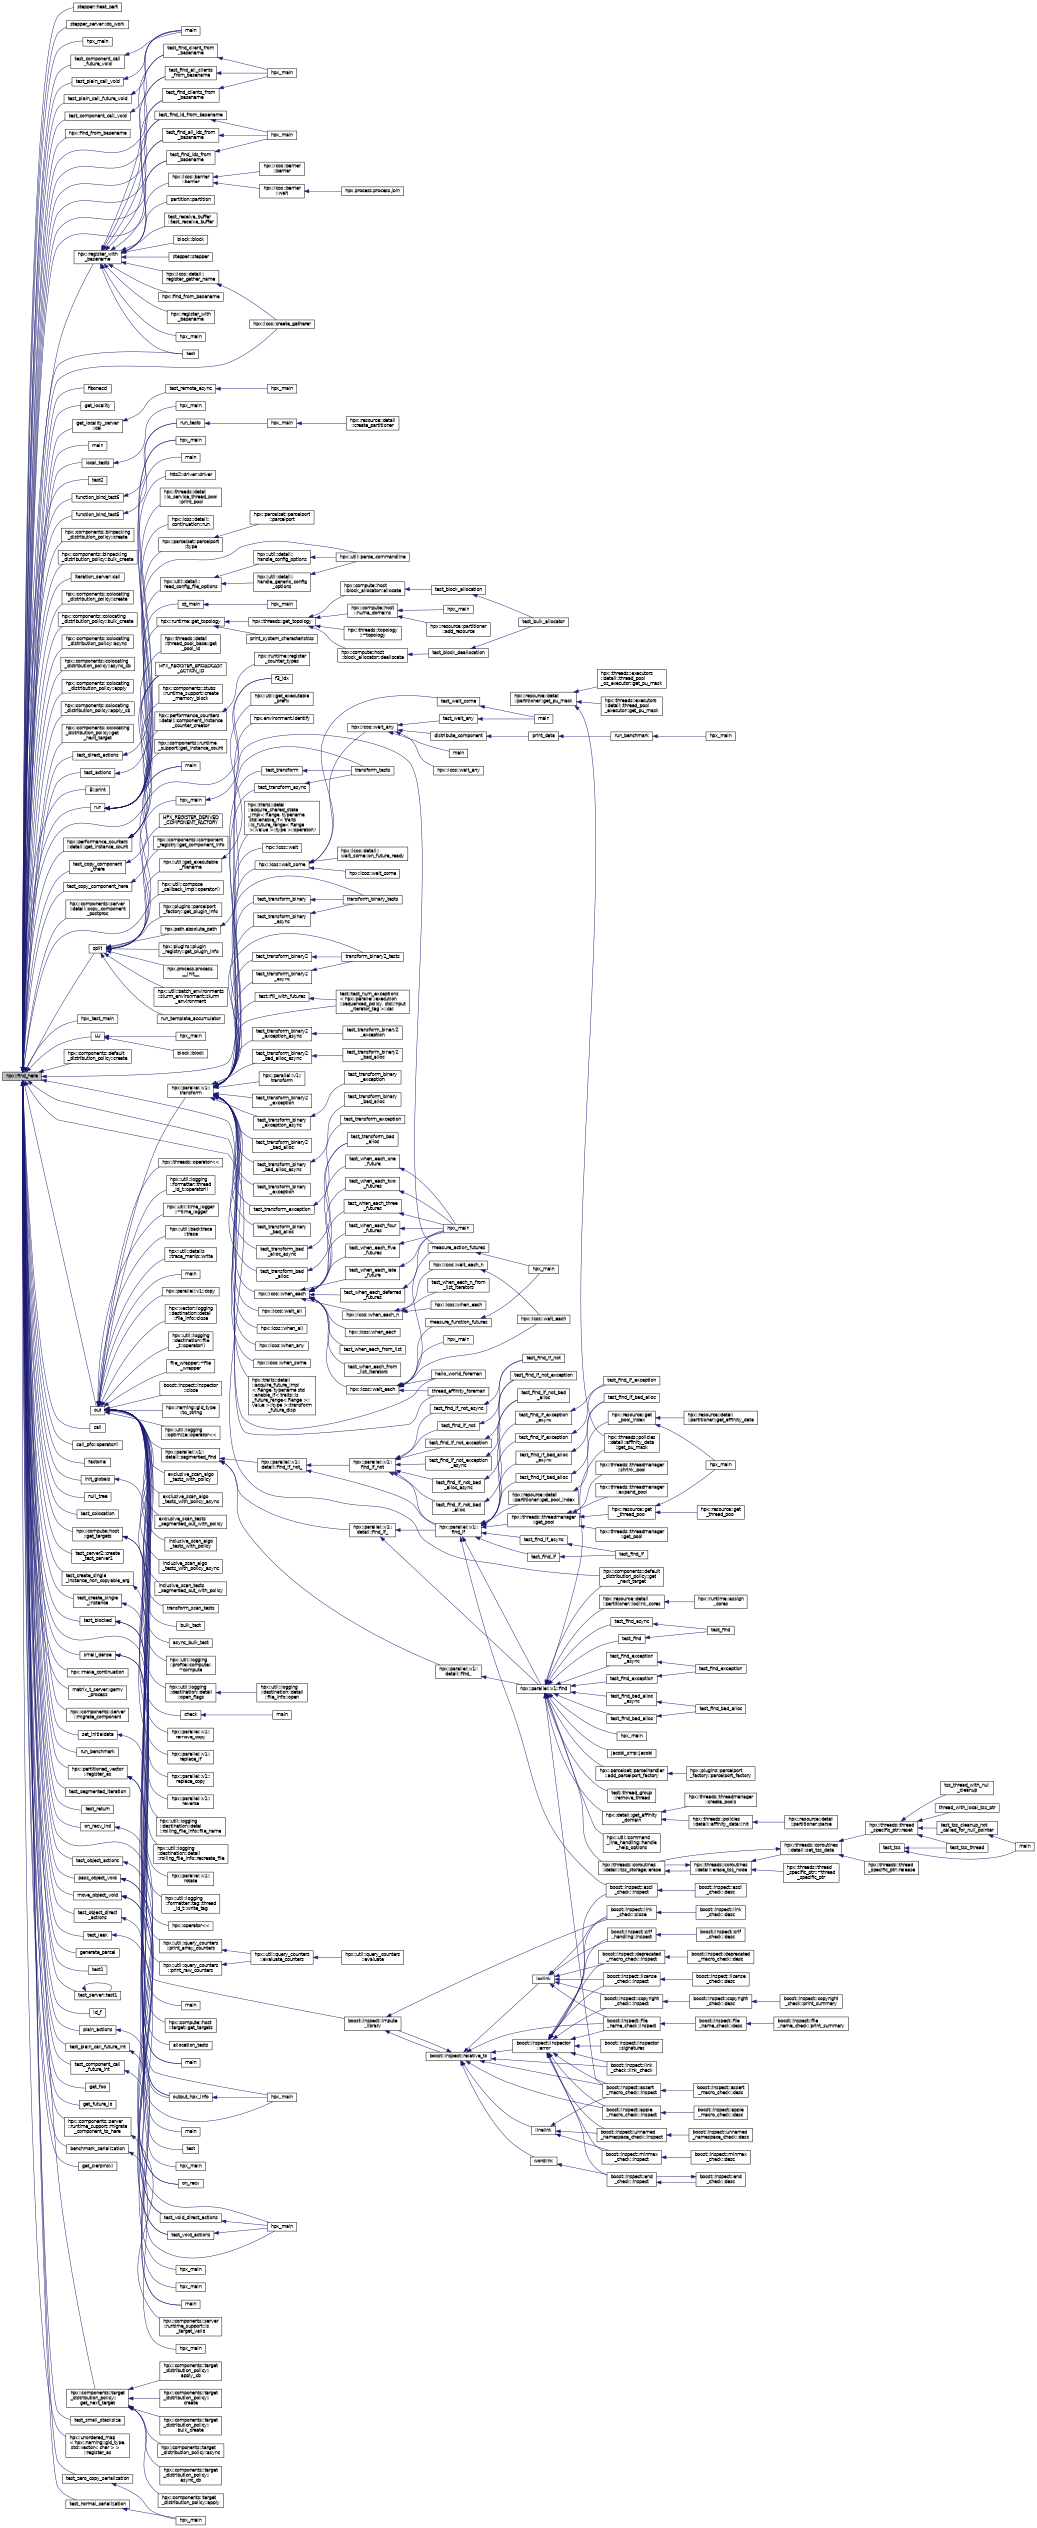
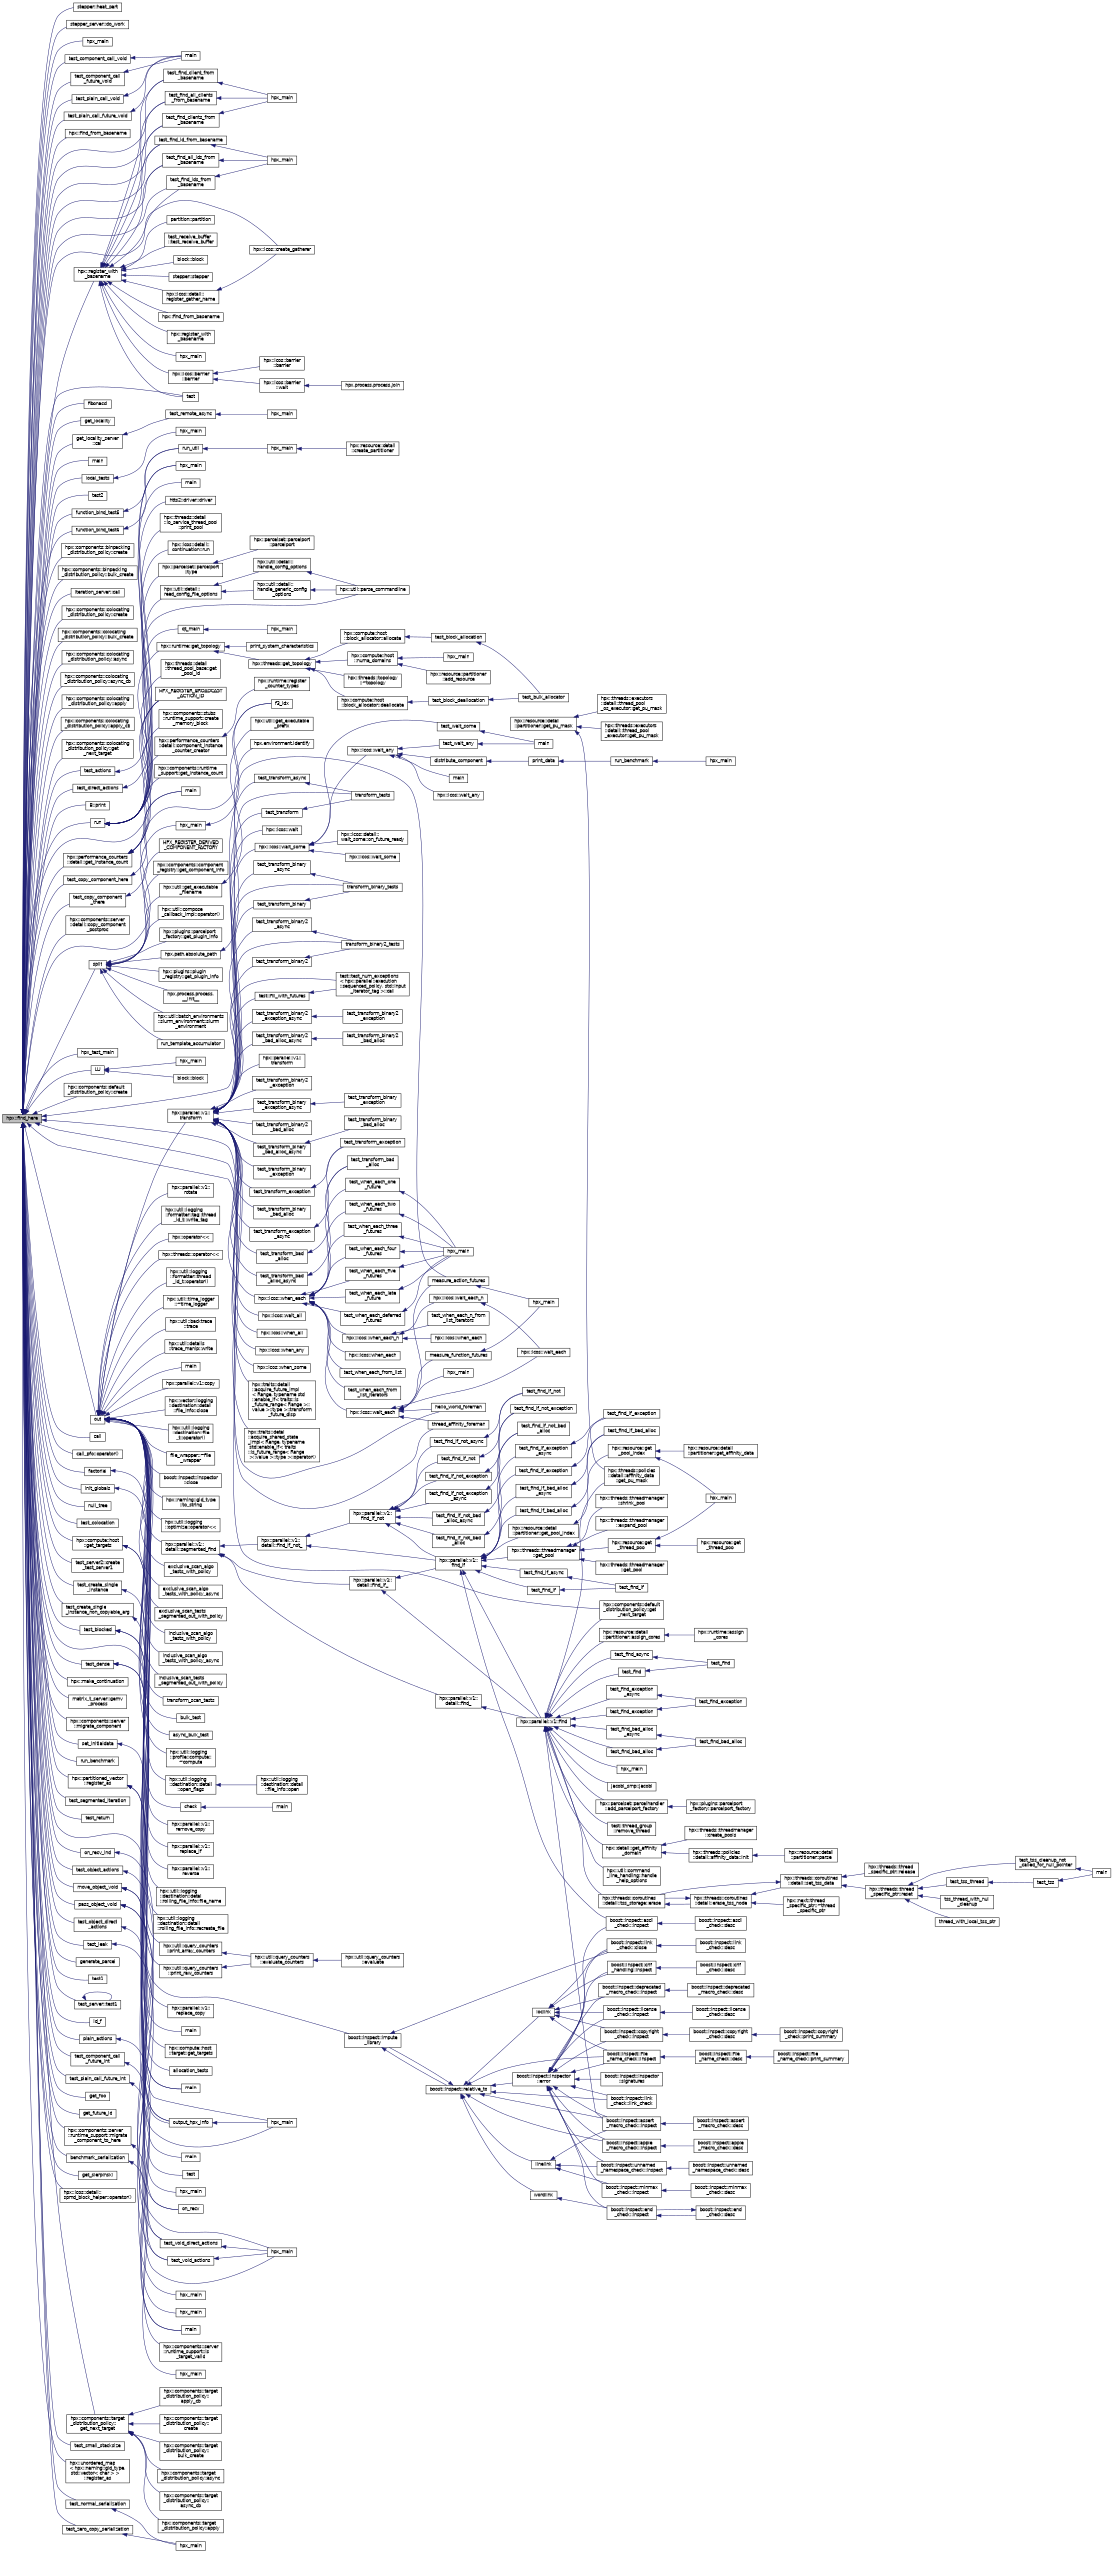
node "run_tests": label "run_tests" -> "run_util"
node "test_transform_exception _async": added
edge "hpx::parallel::v1:: replace_copy" -> "out": now "hpx::parallel::v1:: replace_copy" -> "factorial"
node "hpx::resource::detail ::partitioner::loclink_cores": label "hpx::resource::detail ::partitioner::loclink_cores" -> "hpx::resource::detail ::partitioner::assign_cores"
node "small_dense": label "small_dense" -> "test_dense"
edge "test_tss_thread" -> "test_tss": reversed
node "hpx::threads::thread _specific_ptr::~thread _specific_ptr": label "hpx::threads::thread _specific_ptr::~thread _specific_ptr" -> "hpx::next::thread _specific_ptr::~thread _specific_ptr"
node "hpx::lcos::detail:: spmd_block_helper::operator()": added
